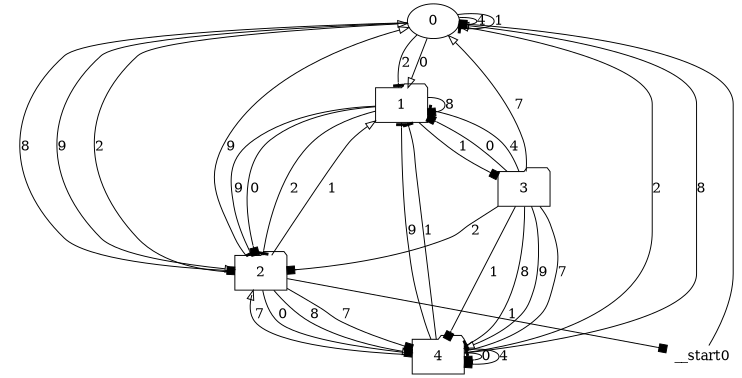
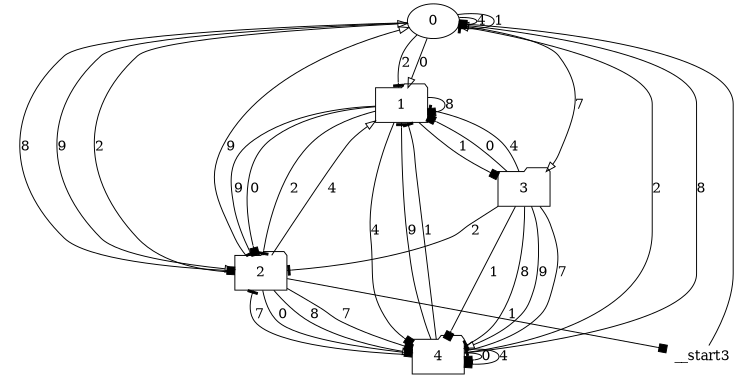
edge "3" -> "0": reversed
edge "2" -> "1": label "1" -> "4"
edge "1" -> "4": added, label "4"
edge "3" -> "2": arrowhead box -> tee
edge "4" -> "2": arrowhead onormal -> tee
node "__start0": label "__start0" -> "__start3"
